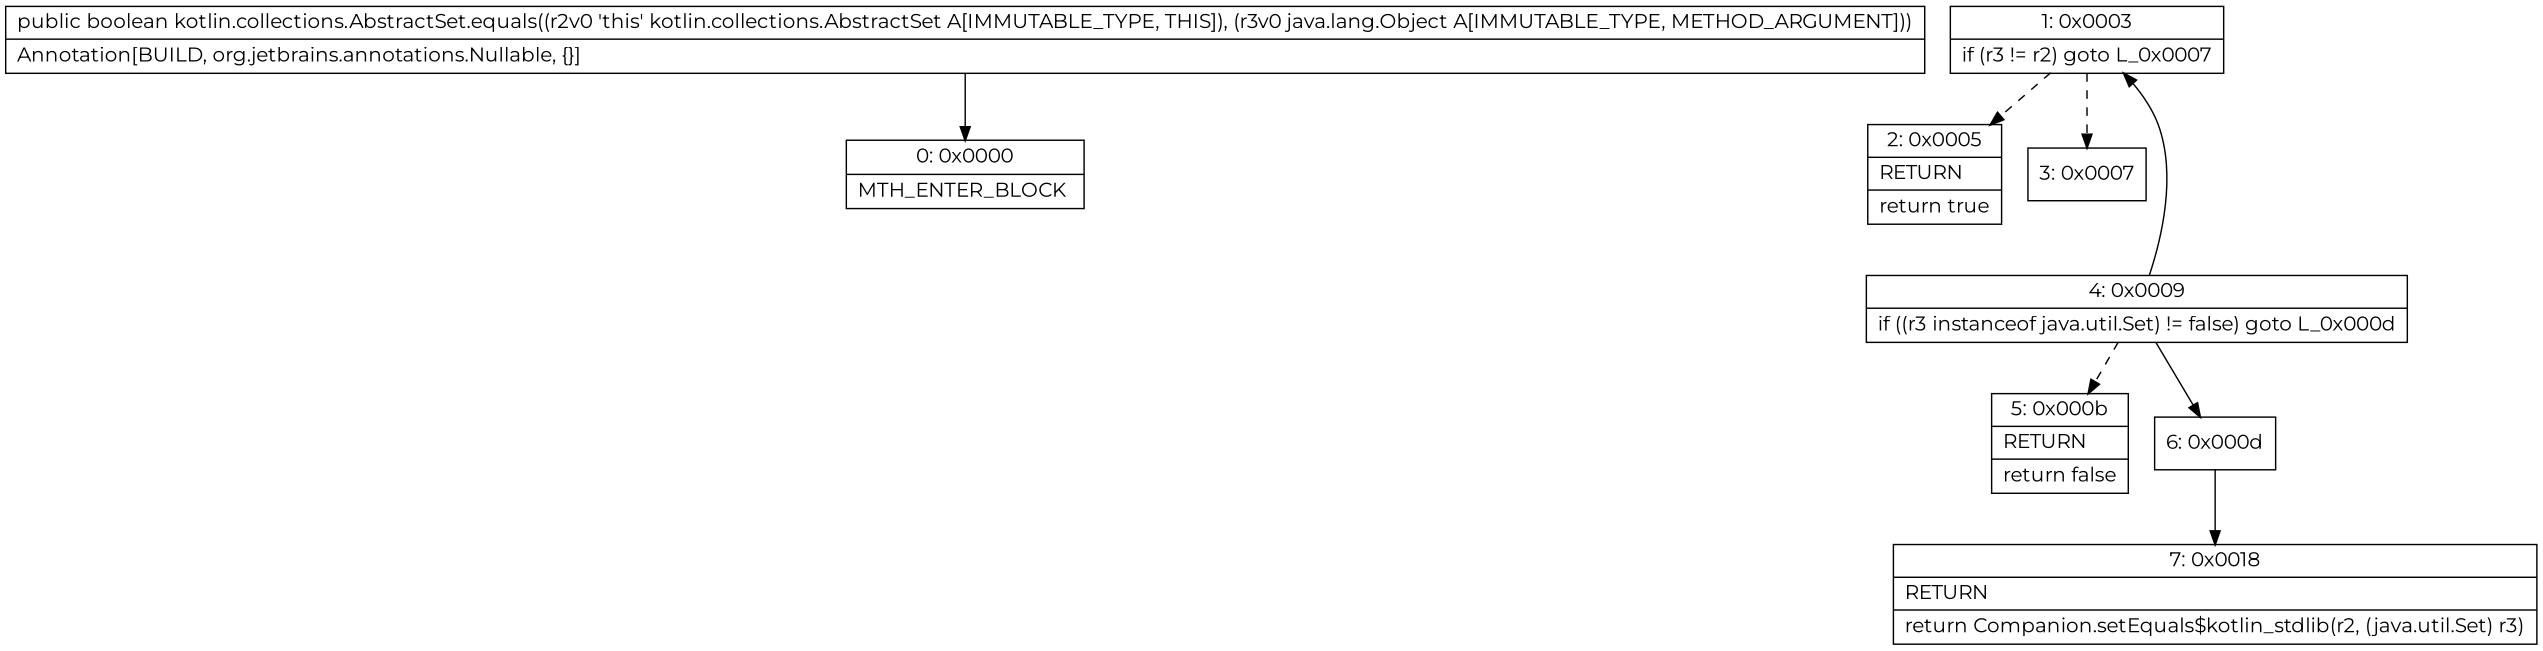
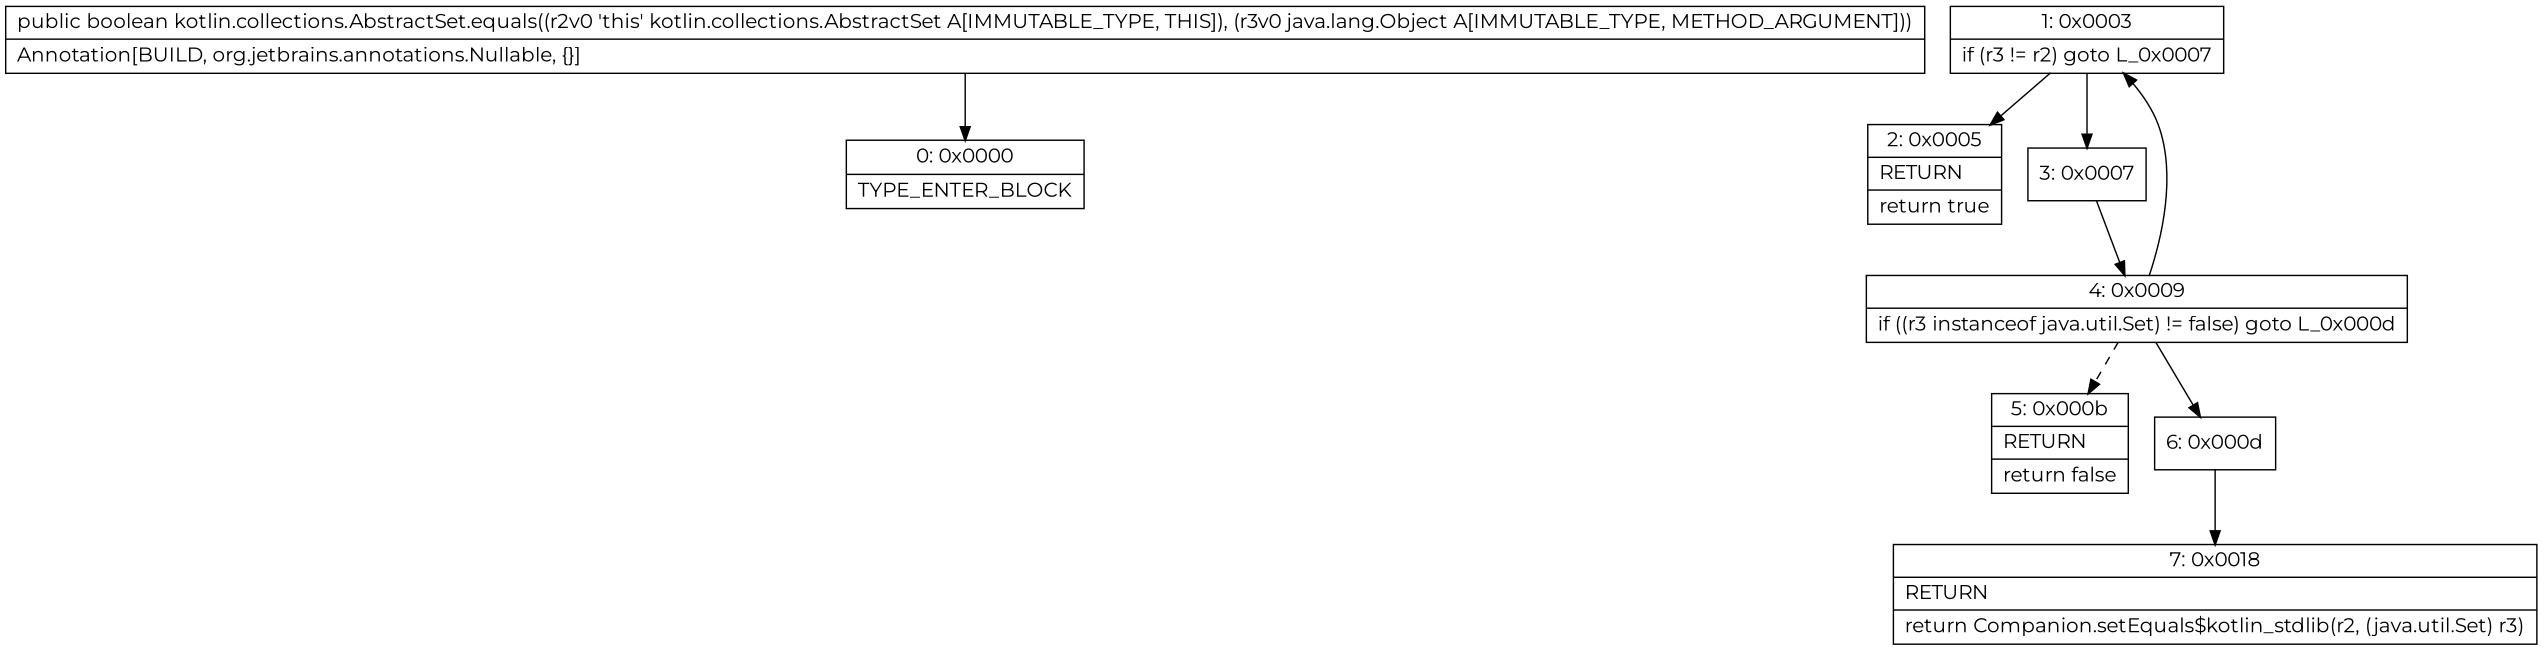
edge "1: 0x0003" -> "2: 0x0005": style dashed -> solid
edge "1: 0x0003" -> "3: 0x0007": style dashed -> solid
node "0: 0x0000": text "MTH_ENTER_BLOCK" -> "TYPE_ENTER_BLOCK"
edge "3: 0x0007" -> "4: 0x0009": added
